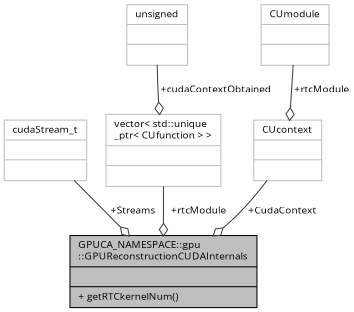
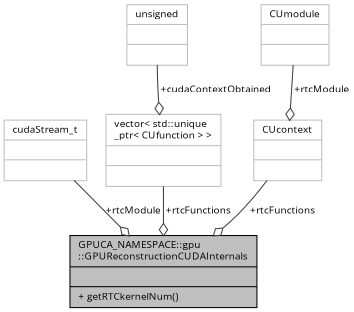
edge "cudaStream_t" -> "GPUCA_NAMESPACE::gpu": label " +Streams" -> " +rtcModule"
edge "vector< std::unique" -> "GPUCA_NAMESPACE::gpu": label " +rtcModule" -> " +rtcFunctions"
edge "CUcontext" -> "GPUCA_NAMESPACE::gpu": label " +CudaContext" -> " +rtcFunctions"
